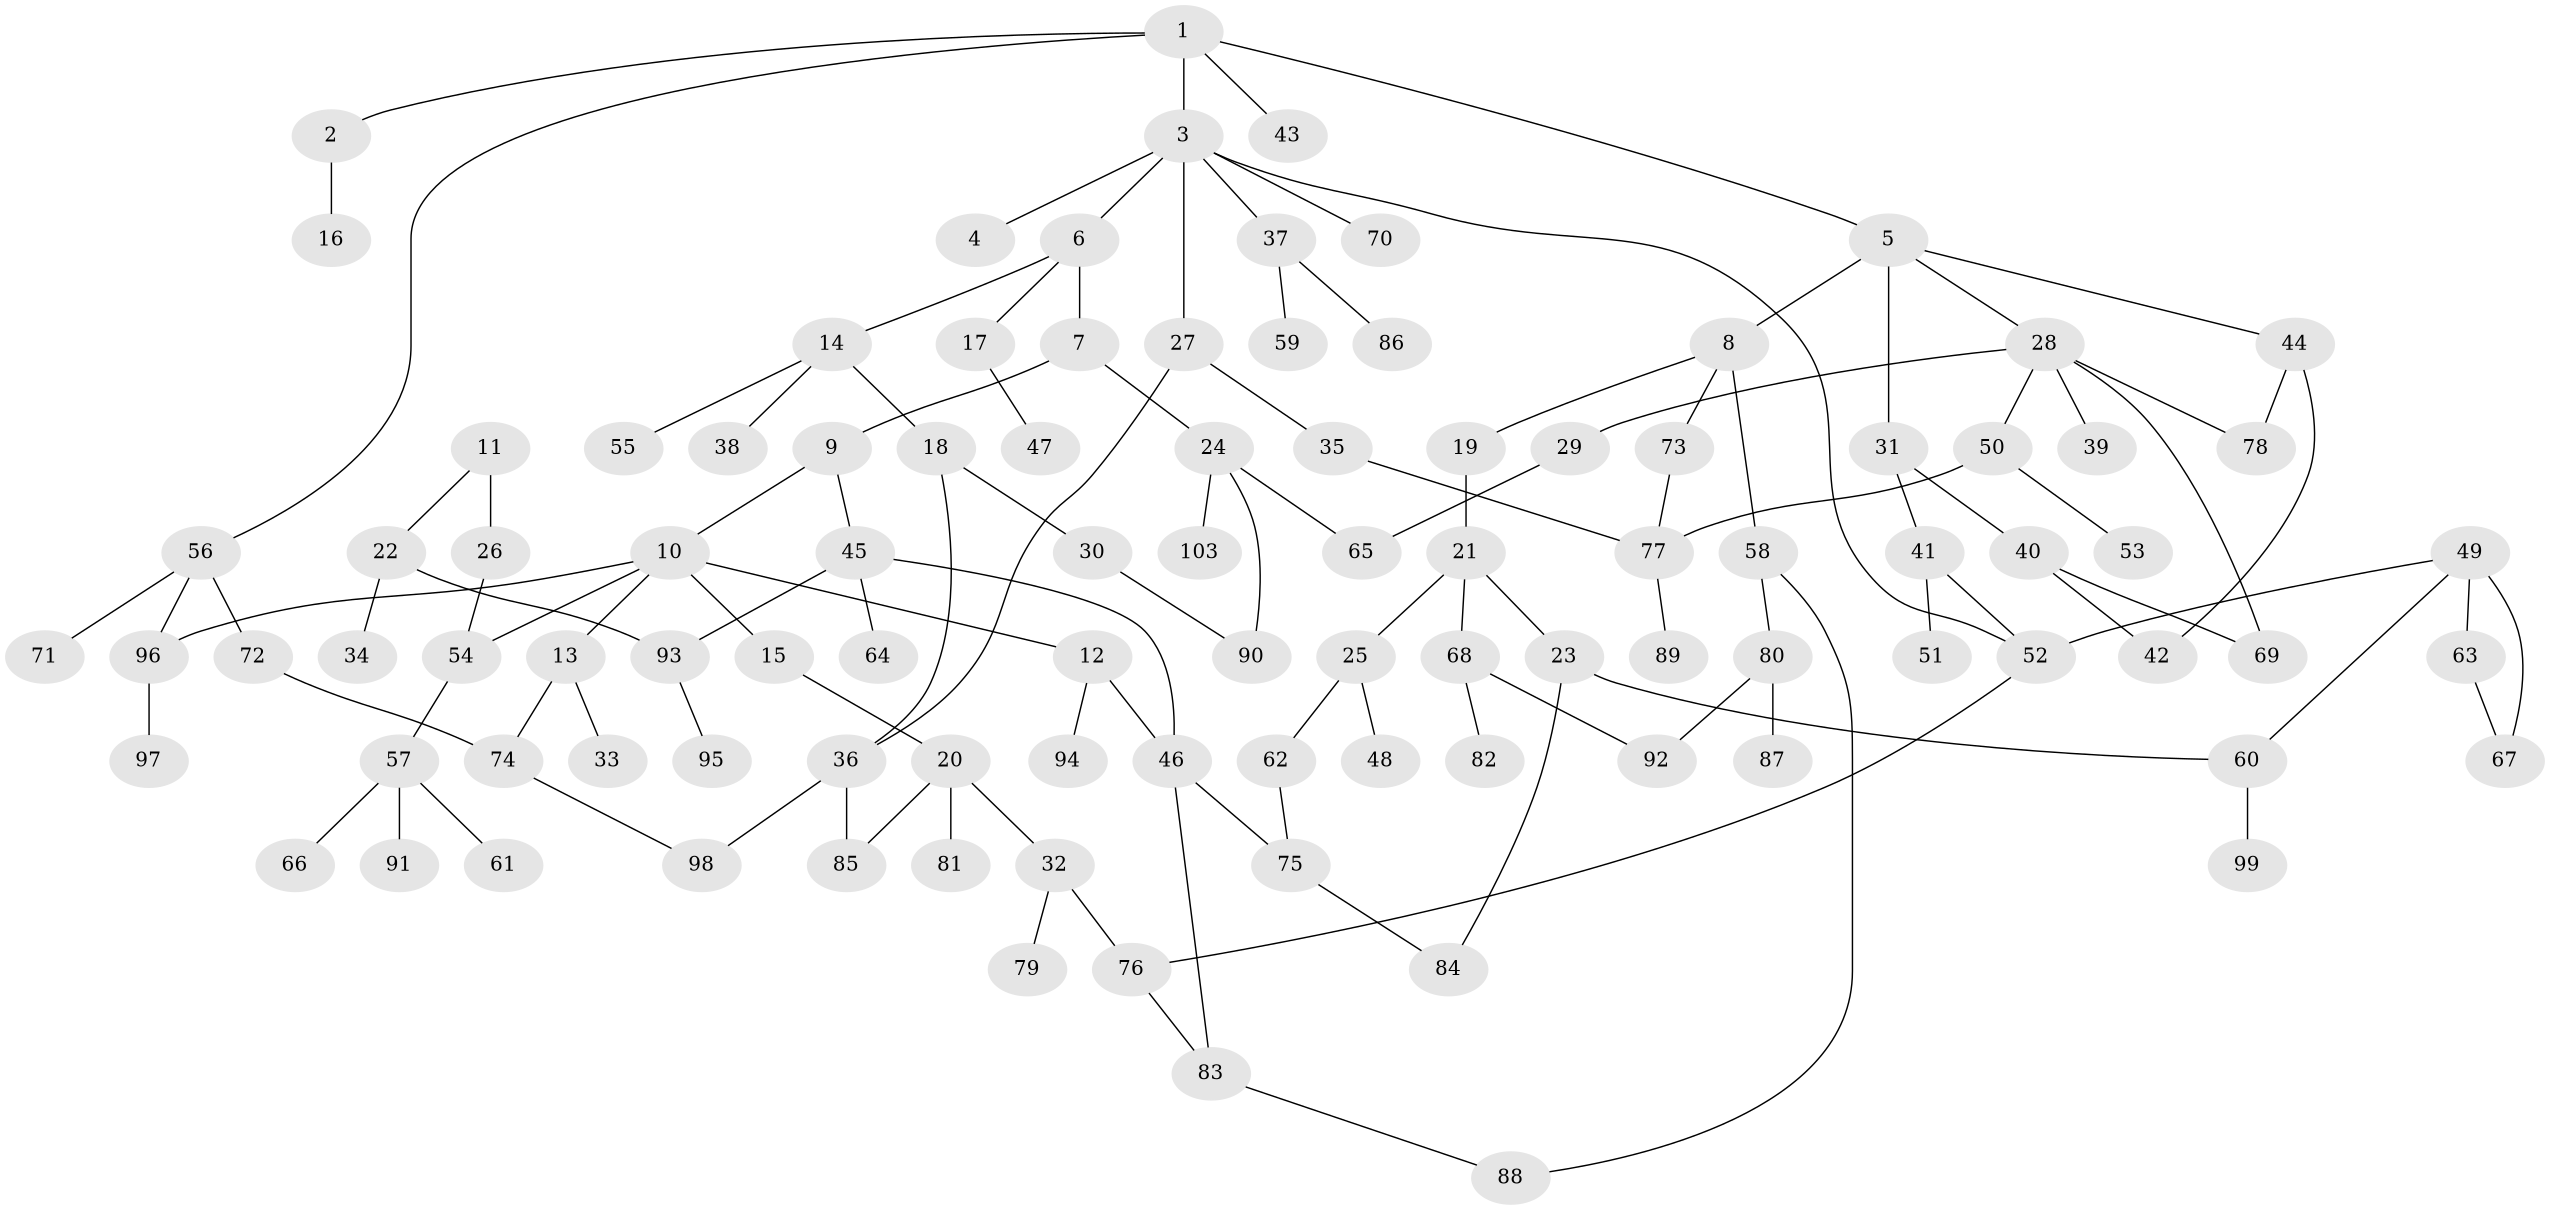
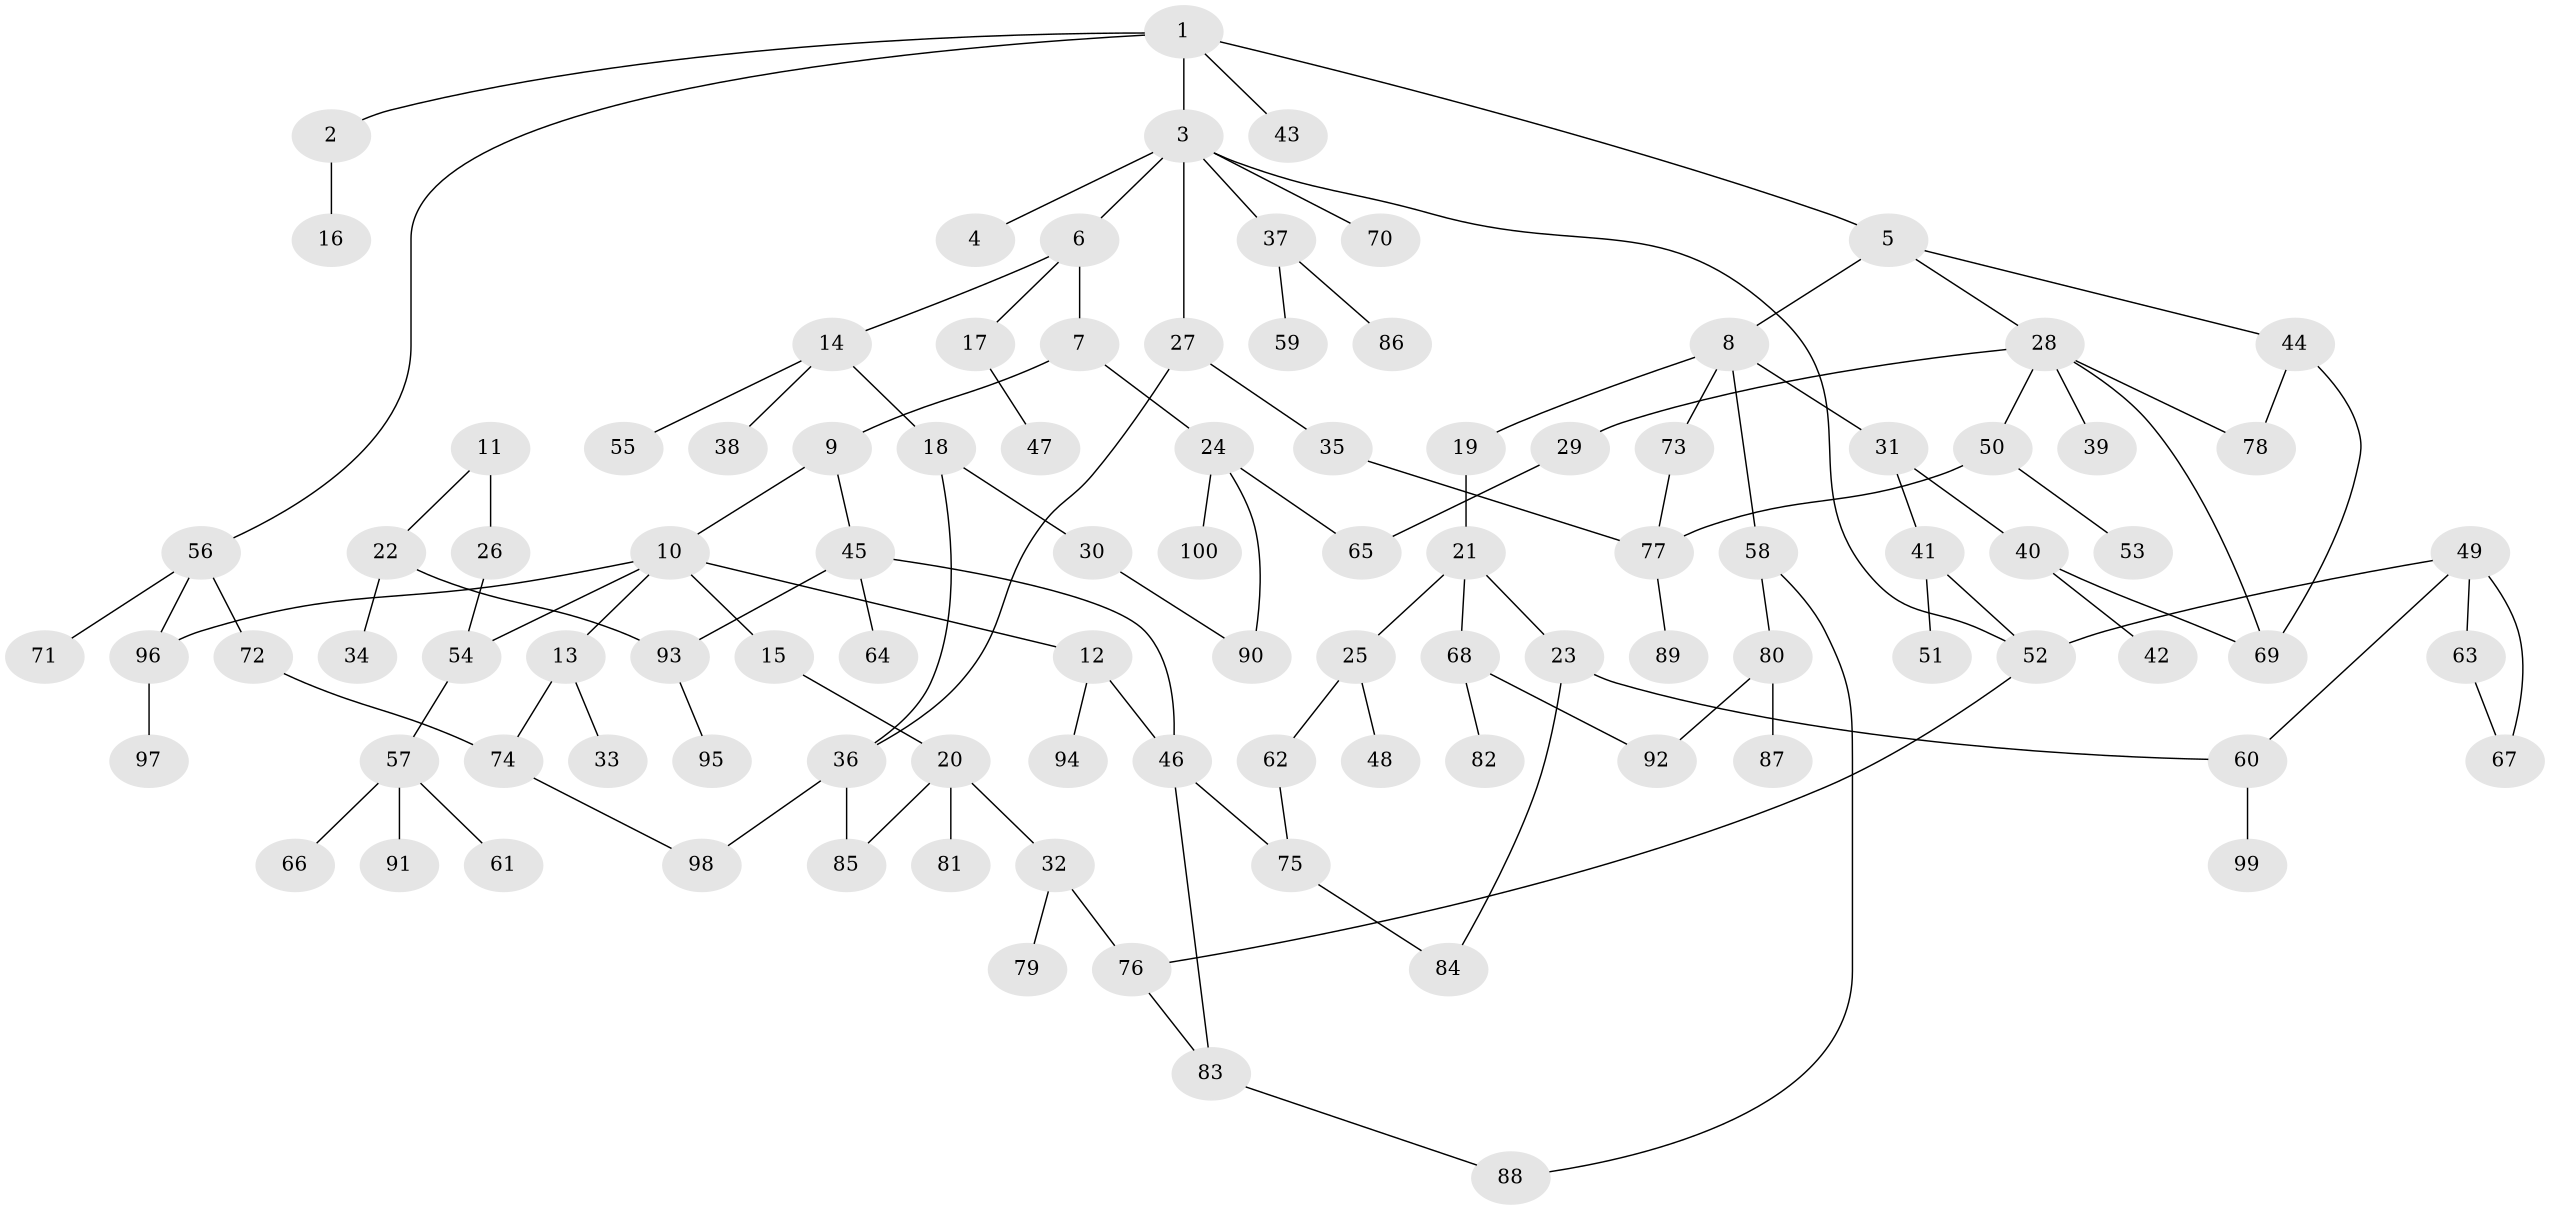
edge "5" -- "31": now "8" -- "31"
edge "44" -- "42": now "44" -- "69"
node "103": label "103" -> "100"
